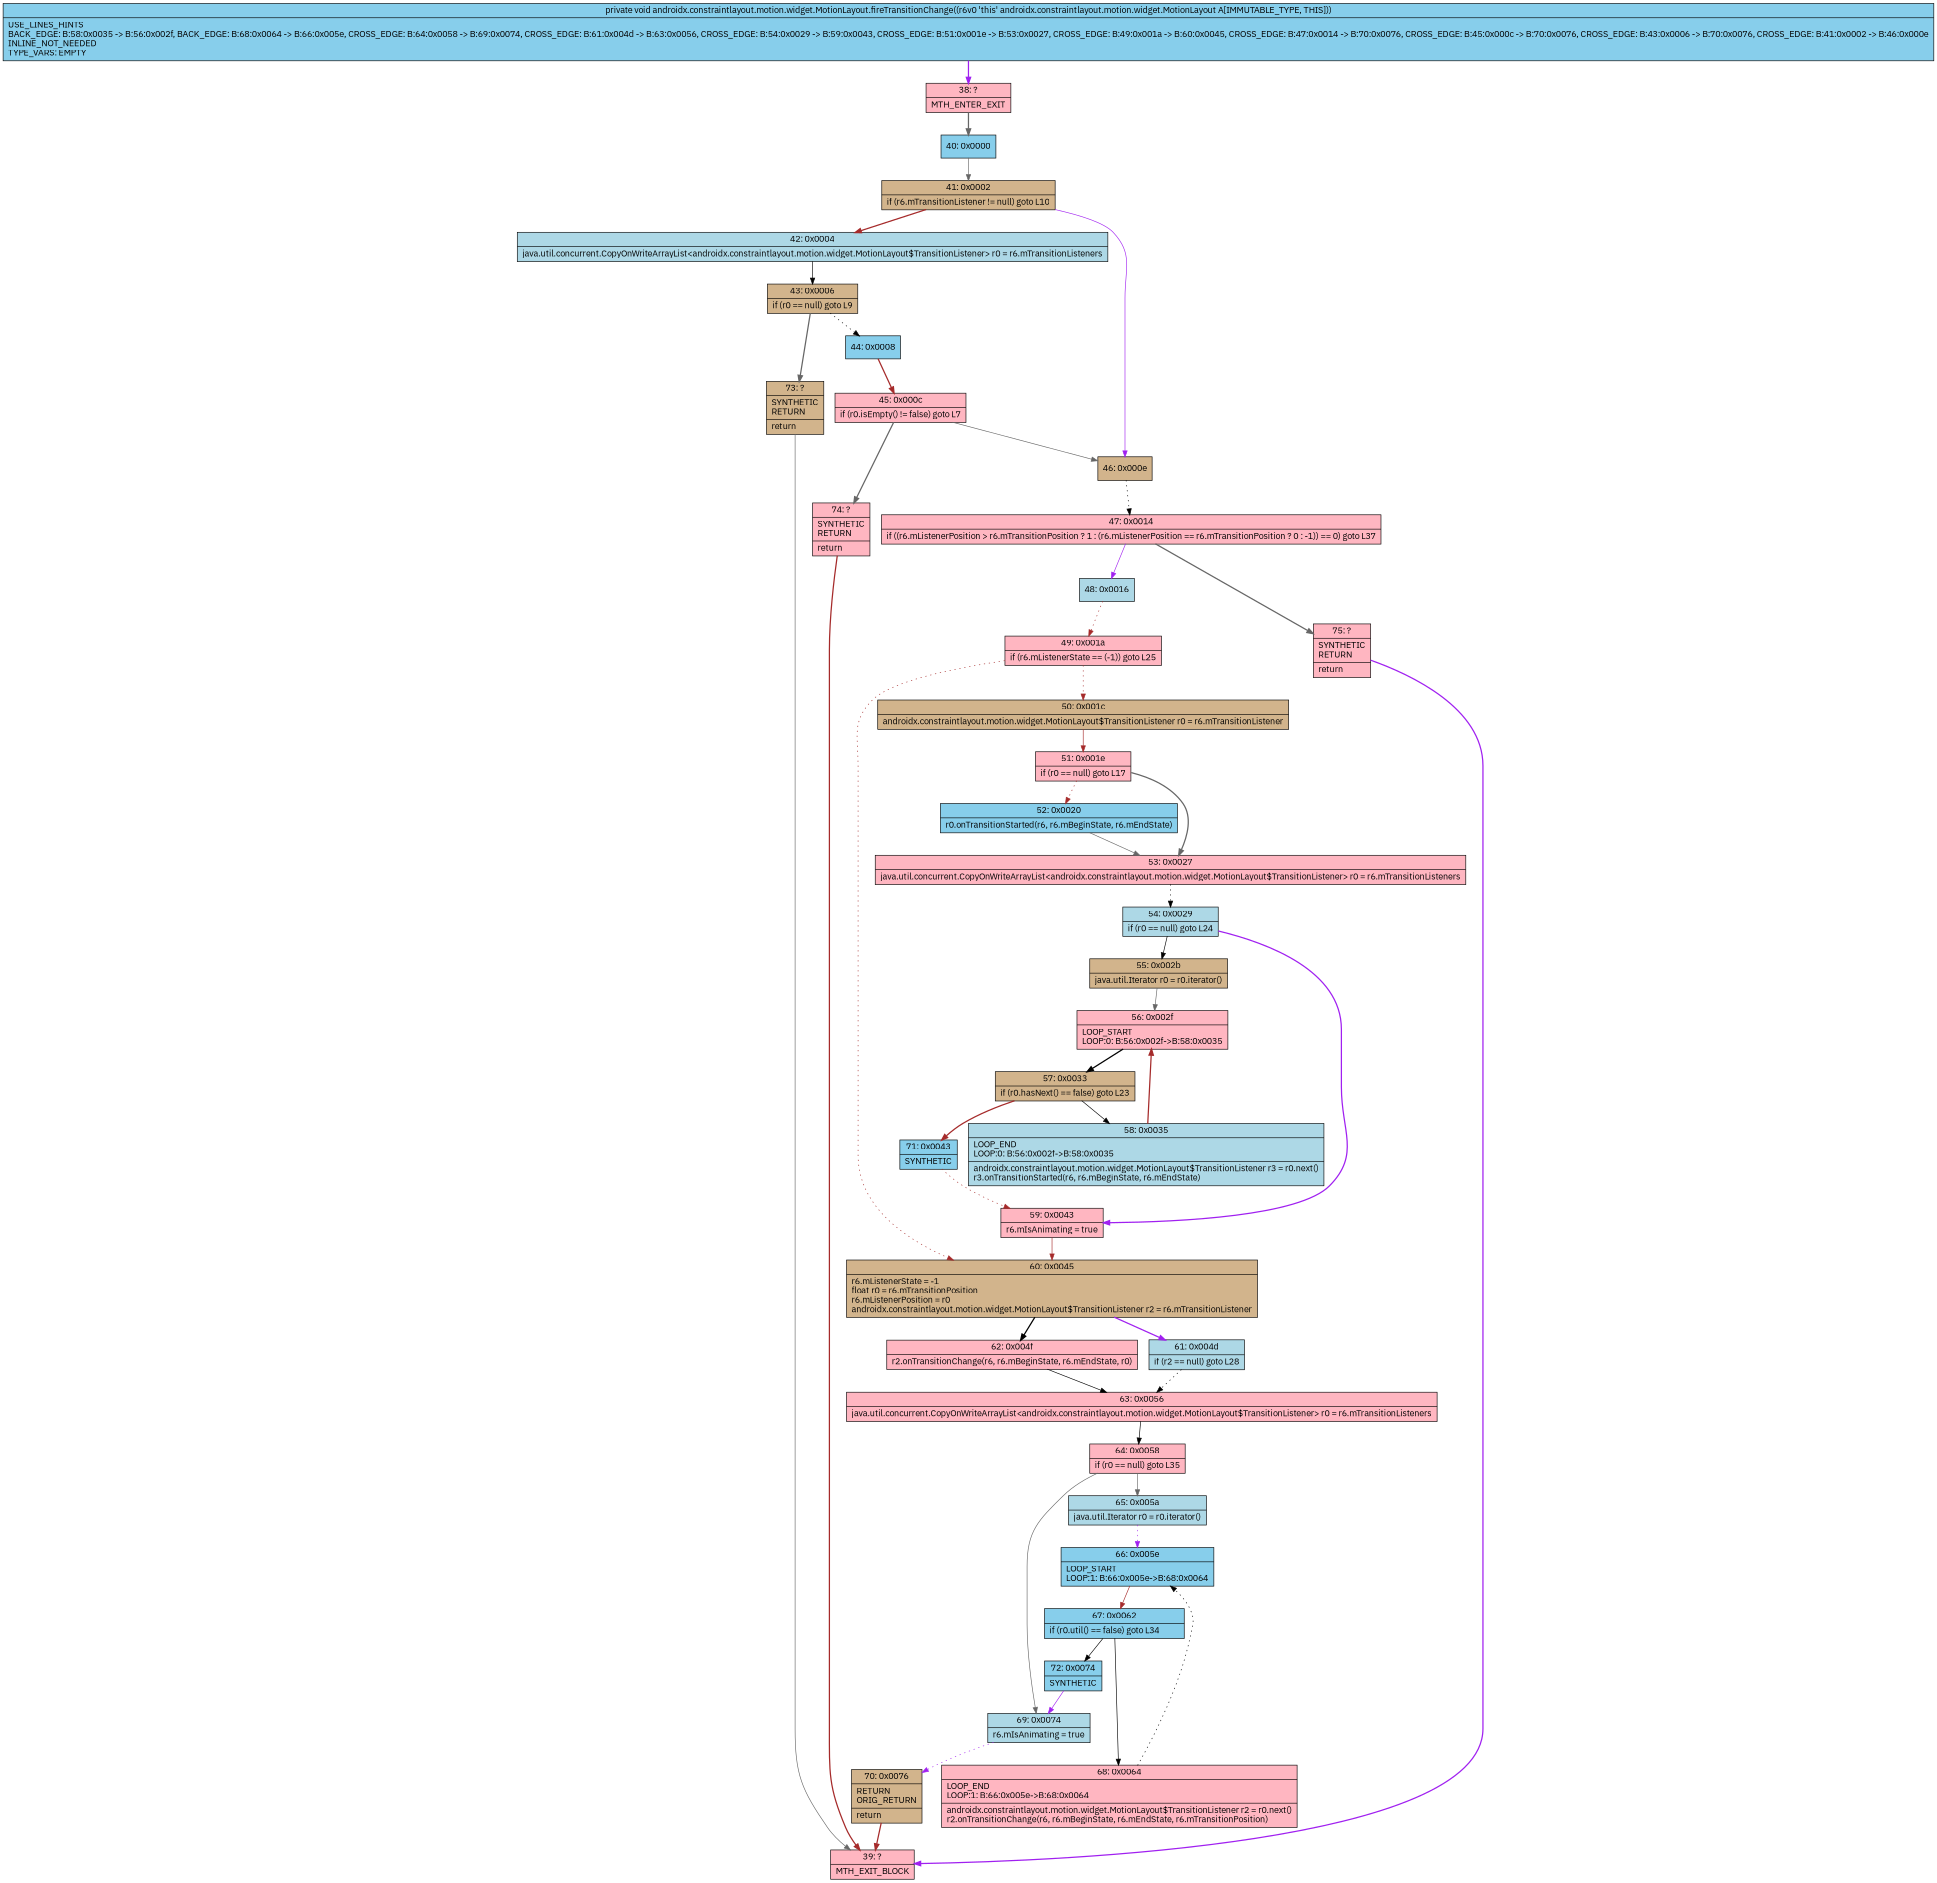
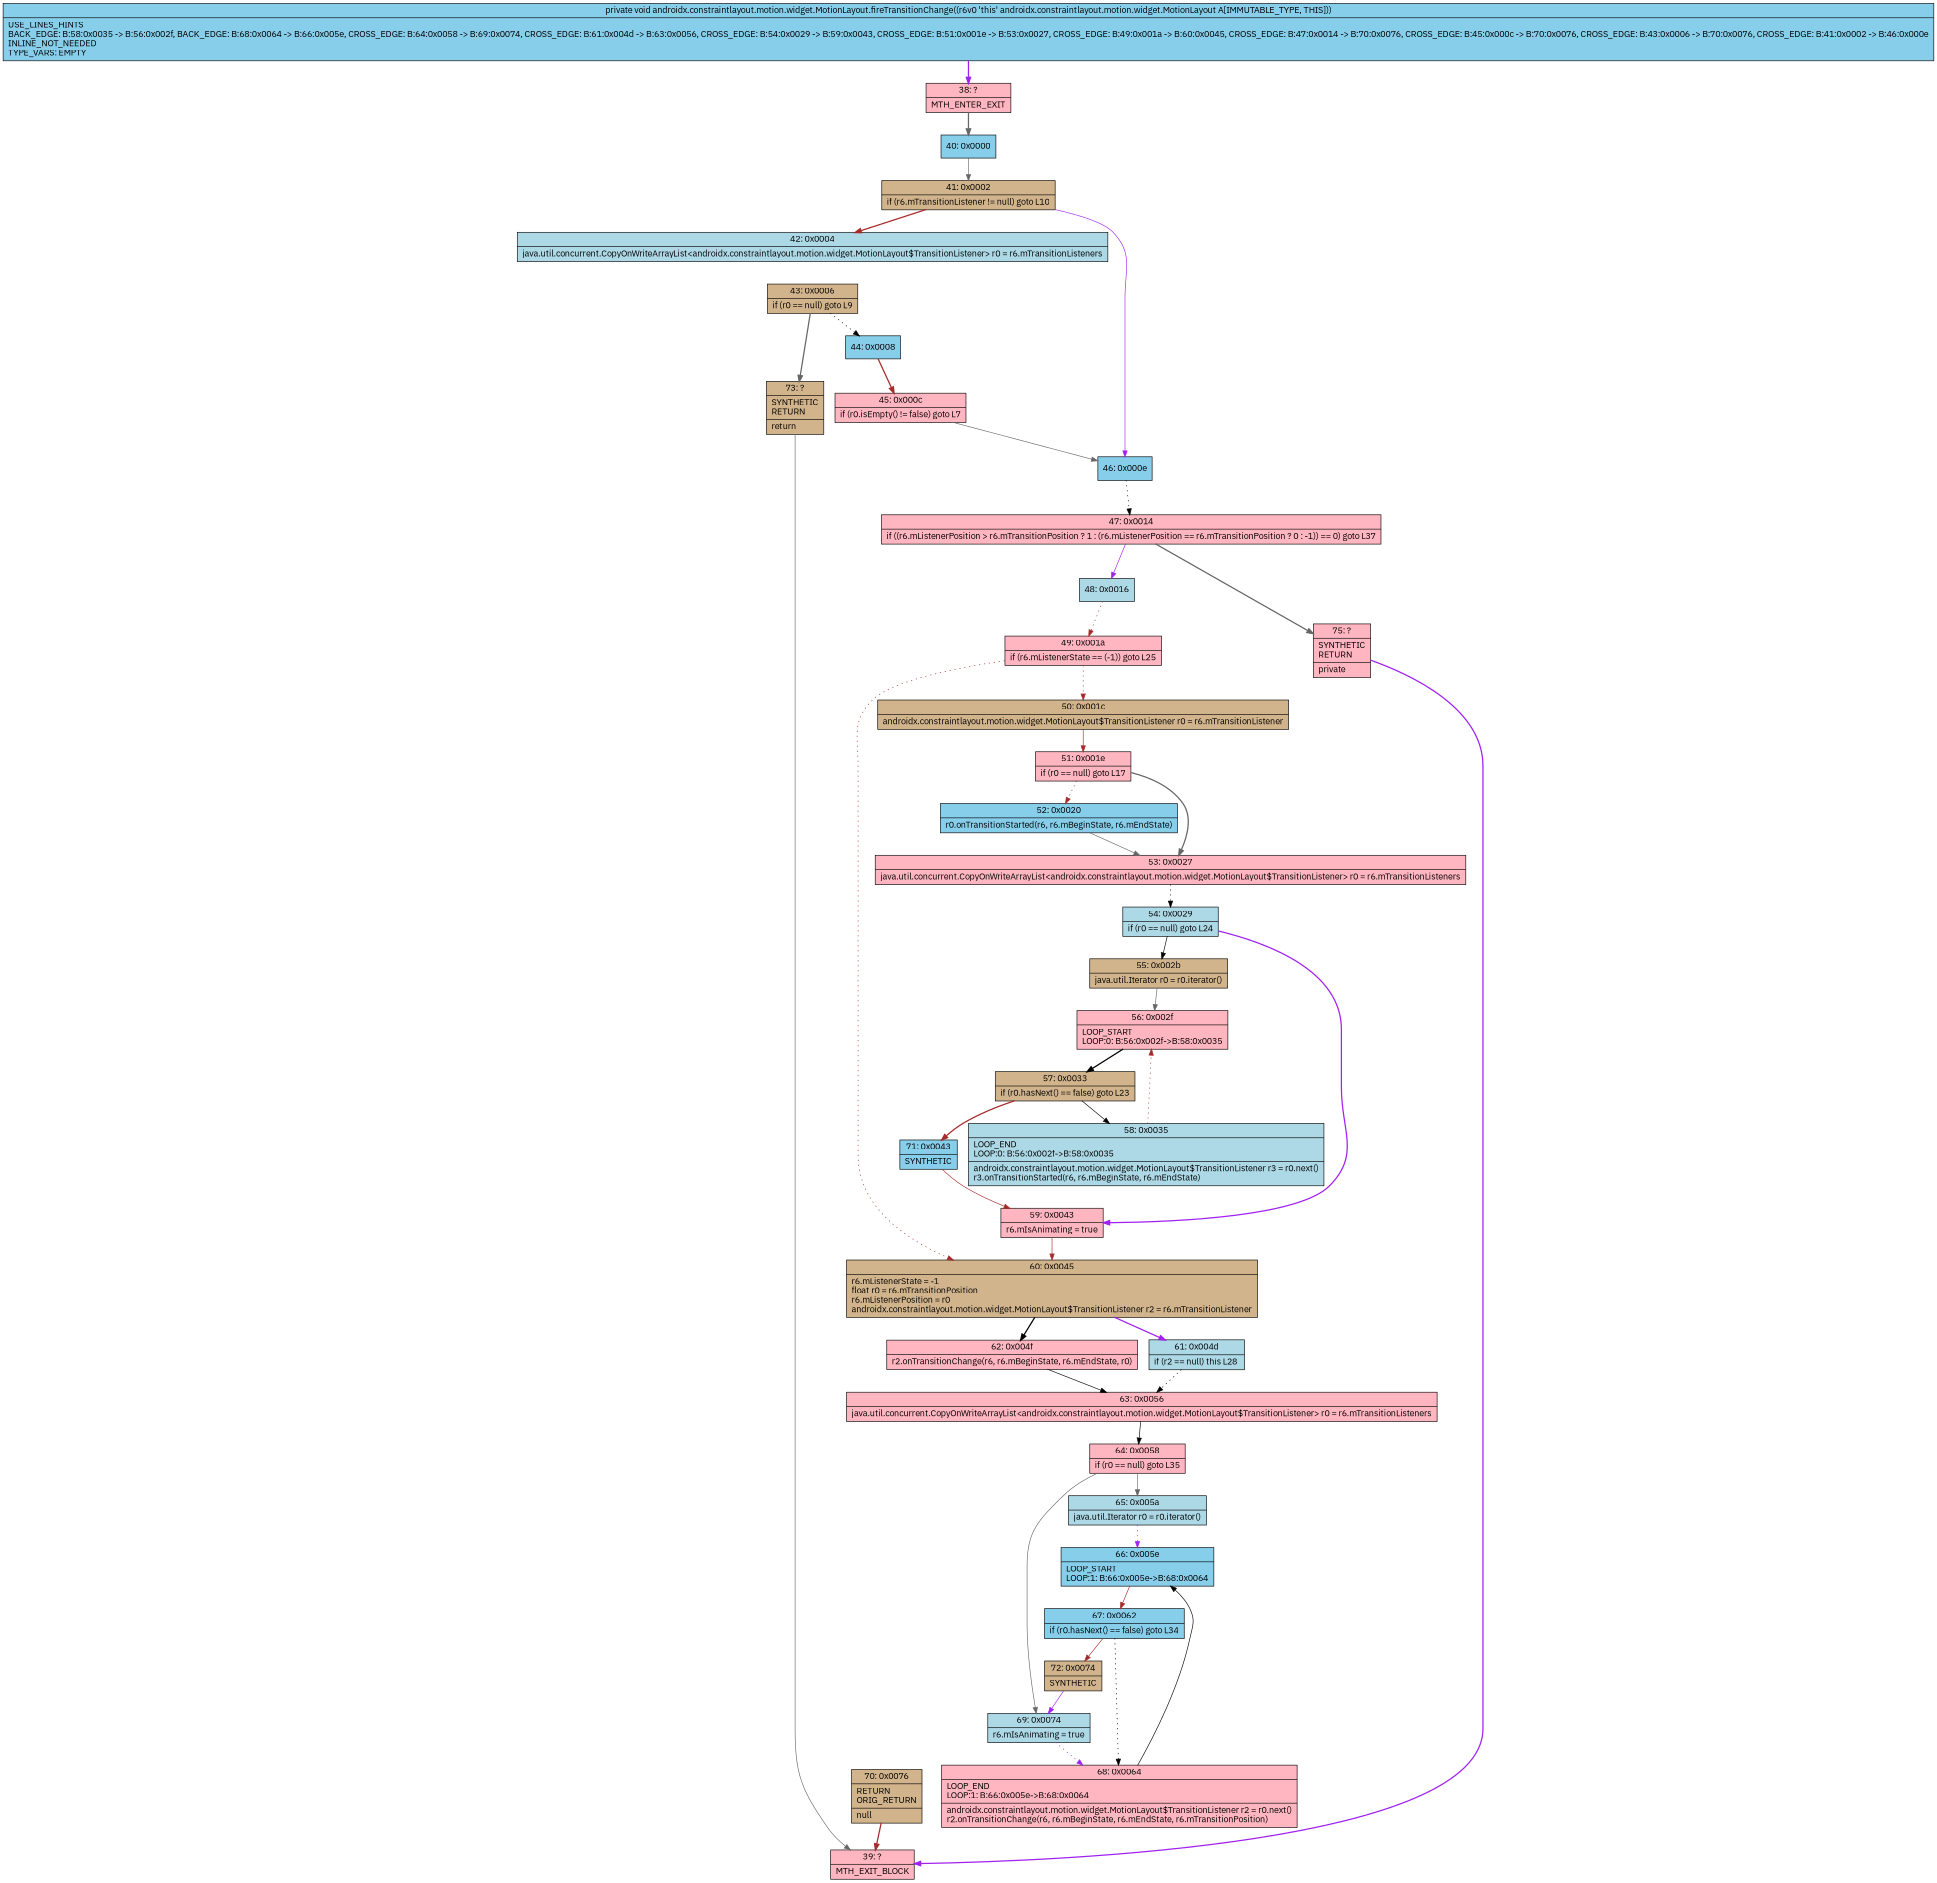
edge "42: 0x0004" -> "43: 0x0006": removed
node "46: 0x000e": fillcolor tan -> skyblue
node "74: ?": removed
node "75: ?": text "return" -> "private"
edge "58: 0x0035" -> "56: 0x002f": style bold -> dotted
edge "71: 0x0043" -> "59: 0x0043": style dotted -> solid
node "61: 0x004d": text "if (r2 == null) goto L28" -> "if (r2 == null) this L28"
node "67: 0x0062": text "if (r0.util() == false) goto L34" -> "if (r0.hasNext() == false) goto L34"
edge "67: 0x0062" -> "72: 0x0074": color black -> brown
node "72: 0x0074": fillcolor skyblue -> tan
edge "68: 0x0064" -> "66: 0x005e": style dotted -> solid
edge "67: 0x0062" -> "68: 0x0064": style solid -> dotted
edge "69: 0x0074" -> "70: 0x0076": now "69: 0x0074" -> "68: 0x0064"
node "70: 0x0076": text "return" -> "null"
